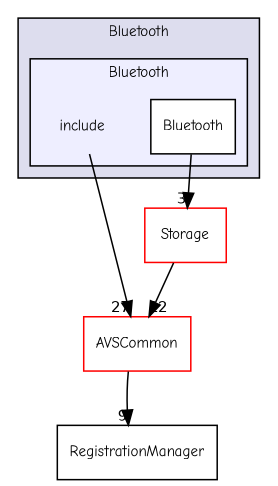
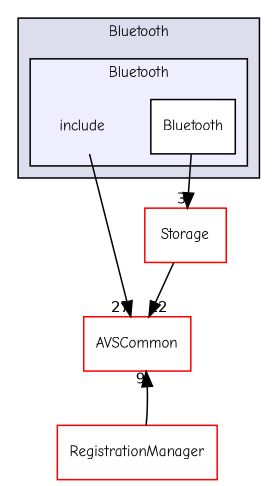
edge "AVSCommon" -> "RegistrationManager": reversed
node "RegistrationManager": color black -> red
